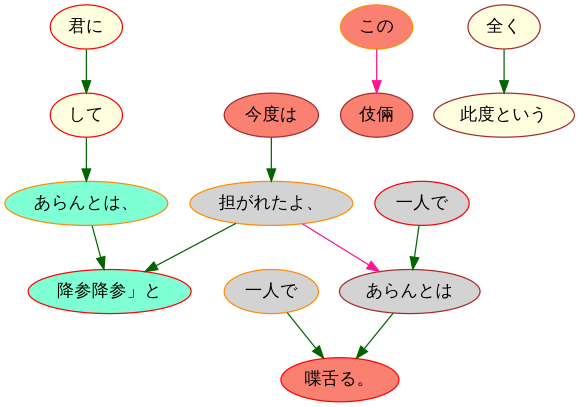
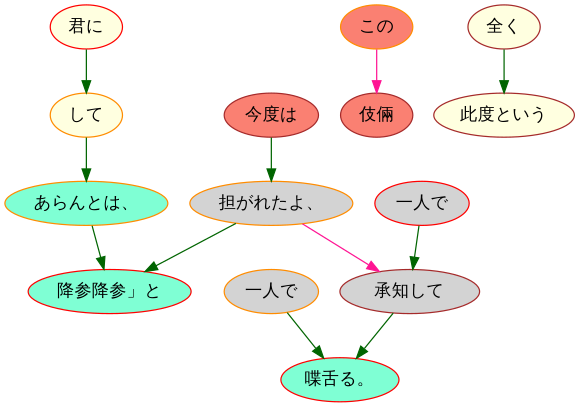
node "して": color red -> darkorange
node "あらんとは": label "あらんとは" -> "承知して"
node "喋舌る。": fillcolor salmon -> aquamarine
